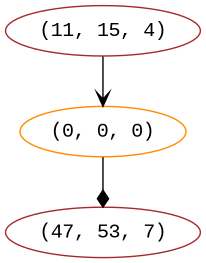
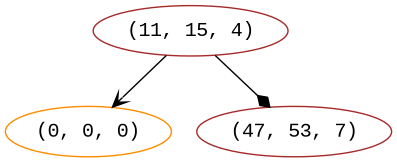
edge "(0, 0, 0)" -> "(47, 53, 7)": now "(11, 15, 4)" -> "(47, 53, 7)"
